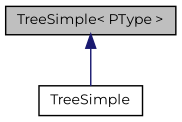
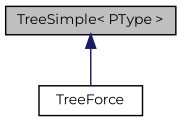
node "TreeSimple": label "TreeSimple" -> "TreeForce"
